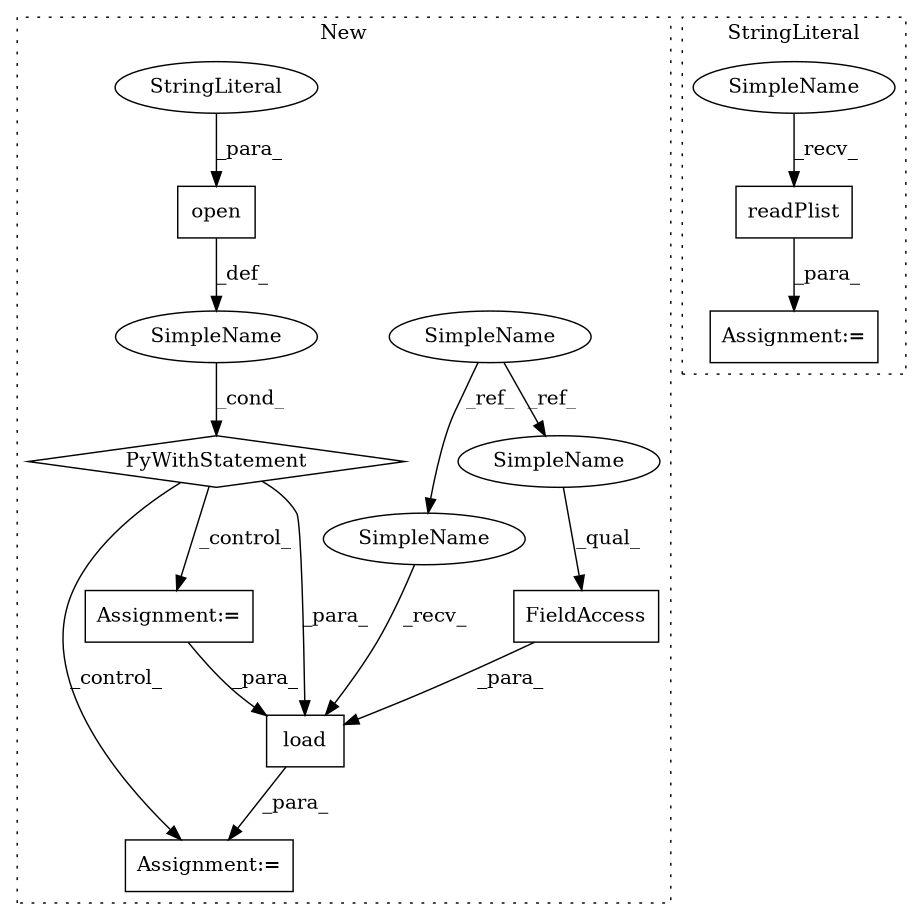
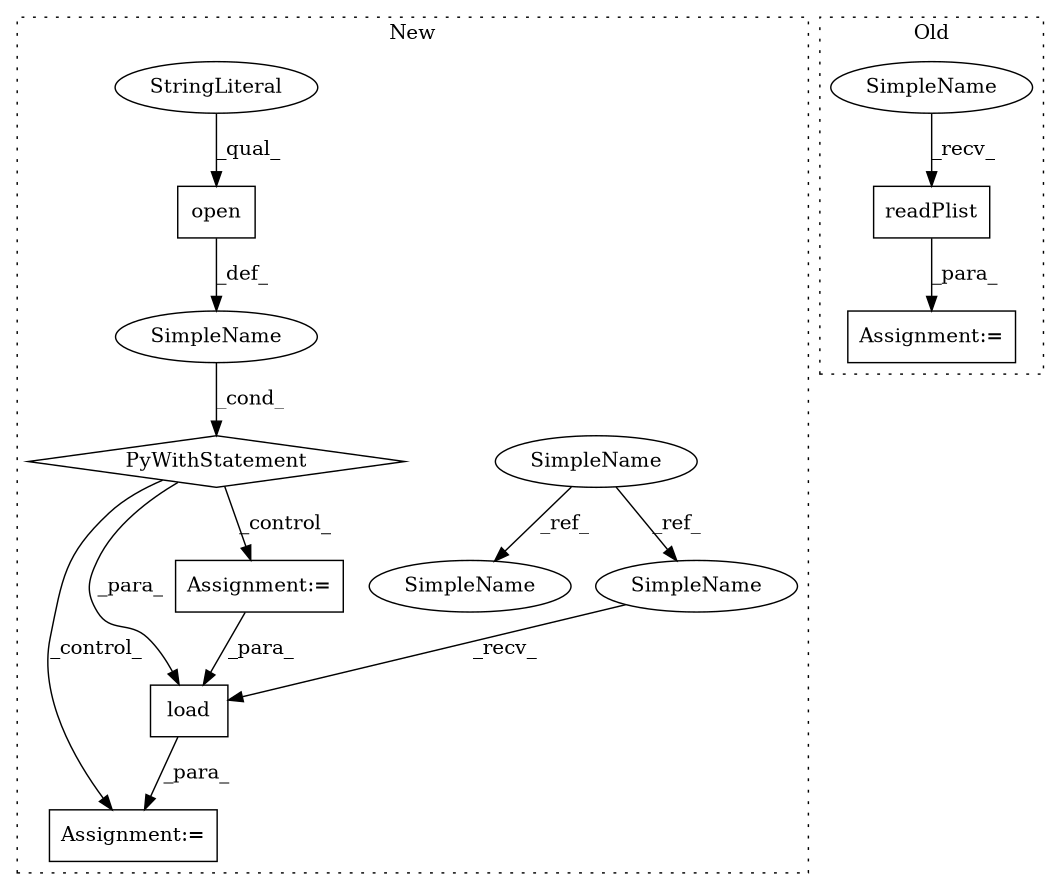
cluster "StringLiteral": label "StringLiteral" -> "Old"
edge "StringLiteral" -> "open": label "_para_" -> "_qual_"
node "FieldAccess": removed
